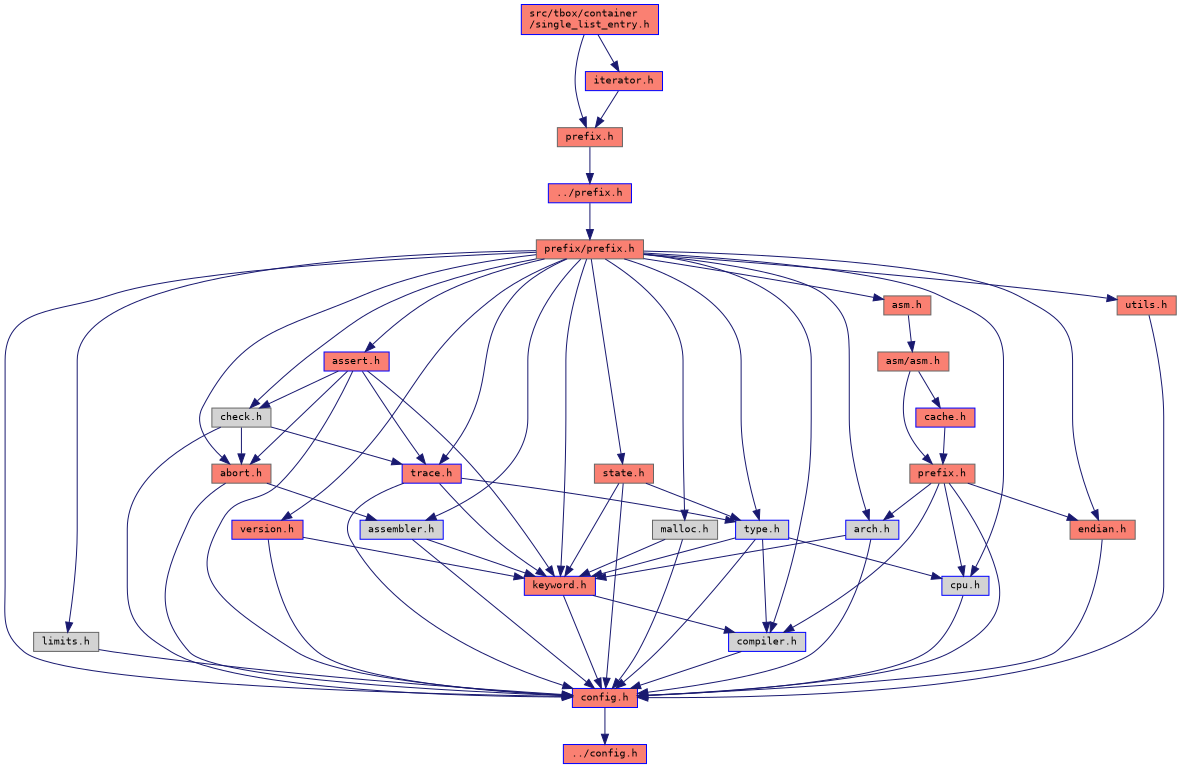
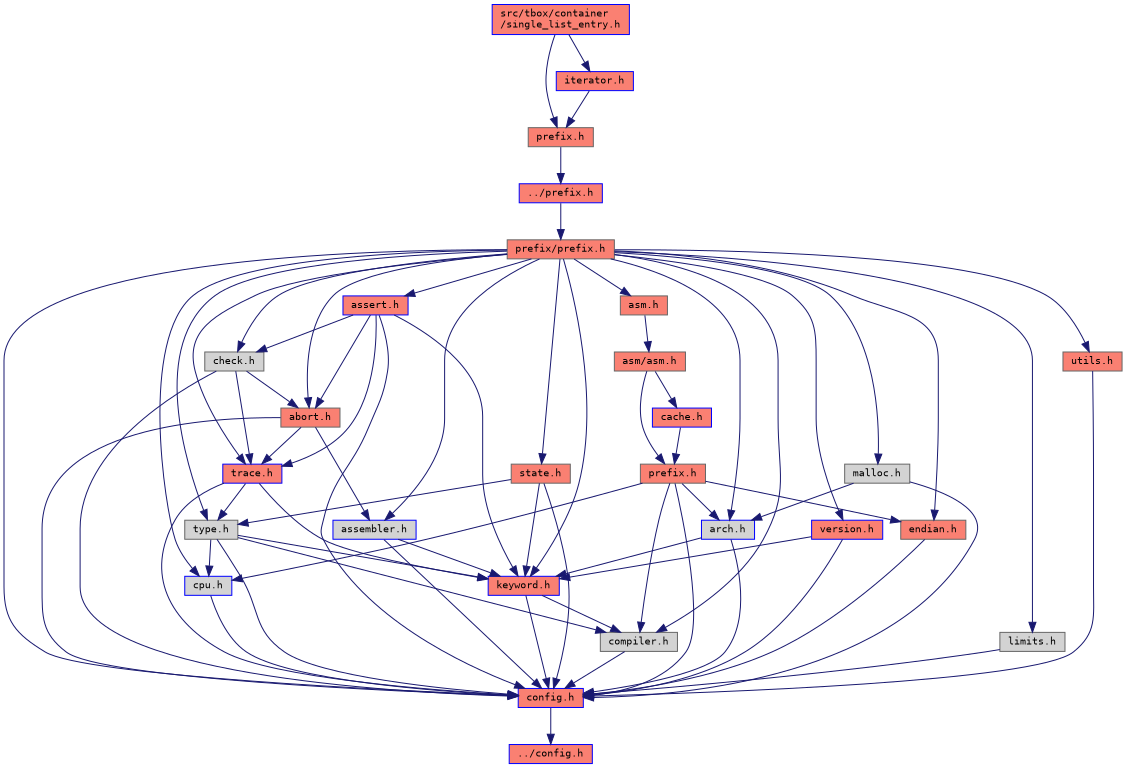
edge "abort.h" -> "trace.h": added
node "type.h": color blue -> gray40
edge "malloc.h" -> "keyword.h": now "malloc.h" -> "arch.h"
node "compiler.h": color blue -> gray40
